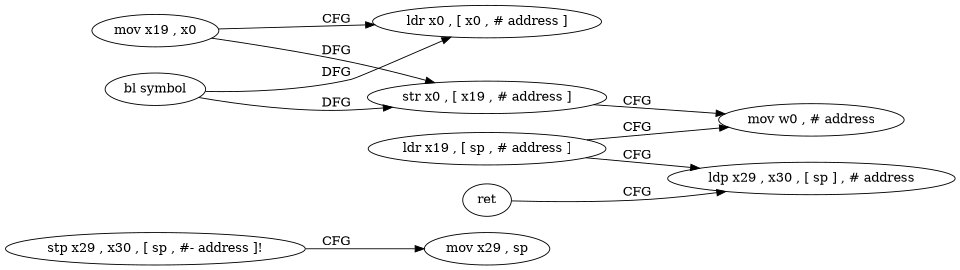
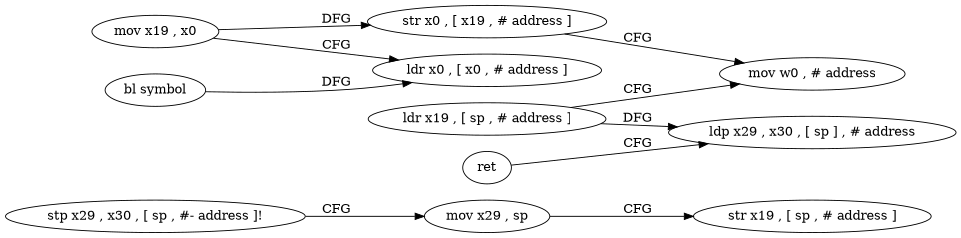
edge "bl symbol" -> "str x0 , [ x19 , # address ]": removed, label "DFG"
edge "ldr x19 , [ sp , # address ]" -> "ldp x29 , x30 , [ sp ] , # address": label "CFG" -> "DFG"
node "str x19 , [ sp , # address ]": added
